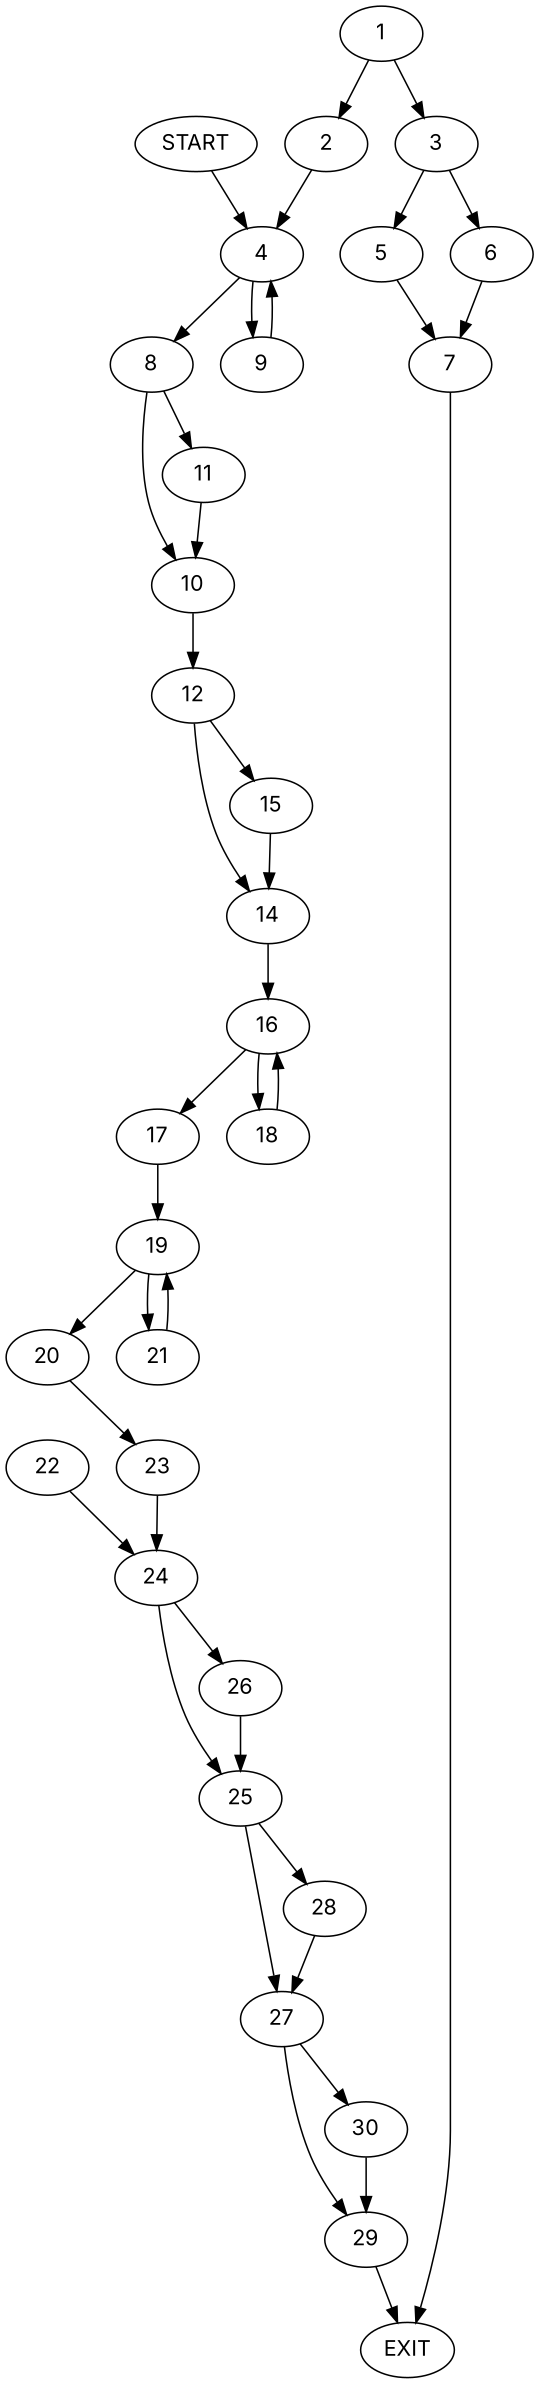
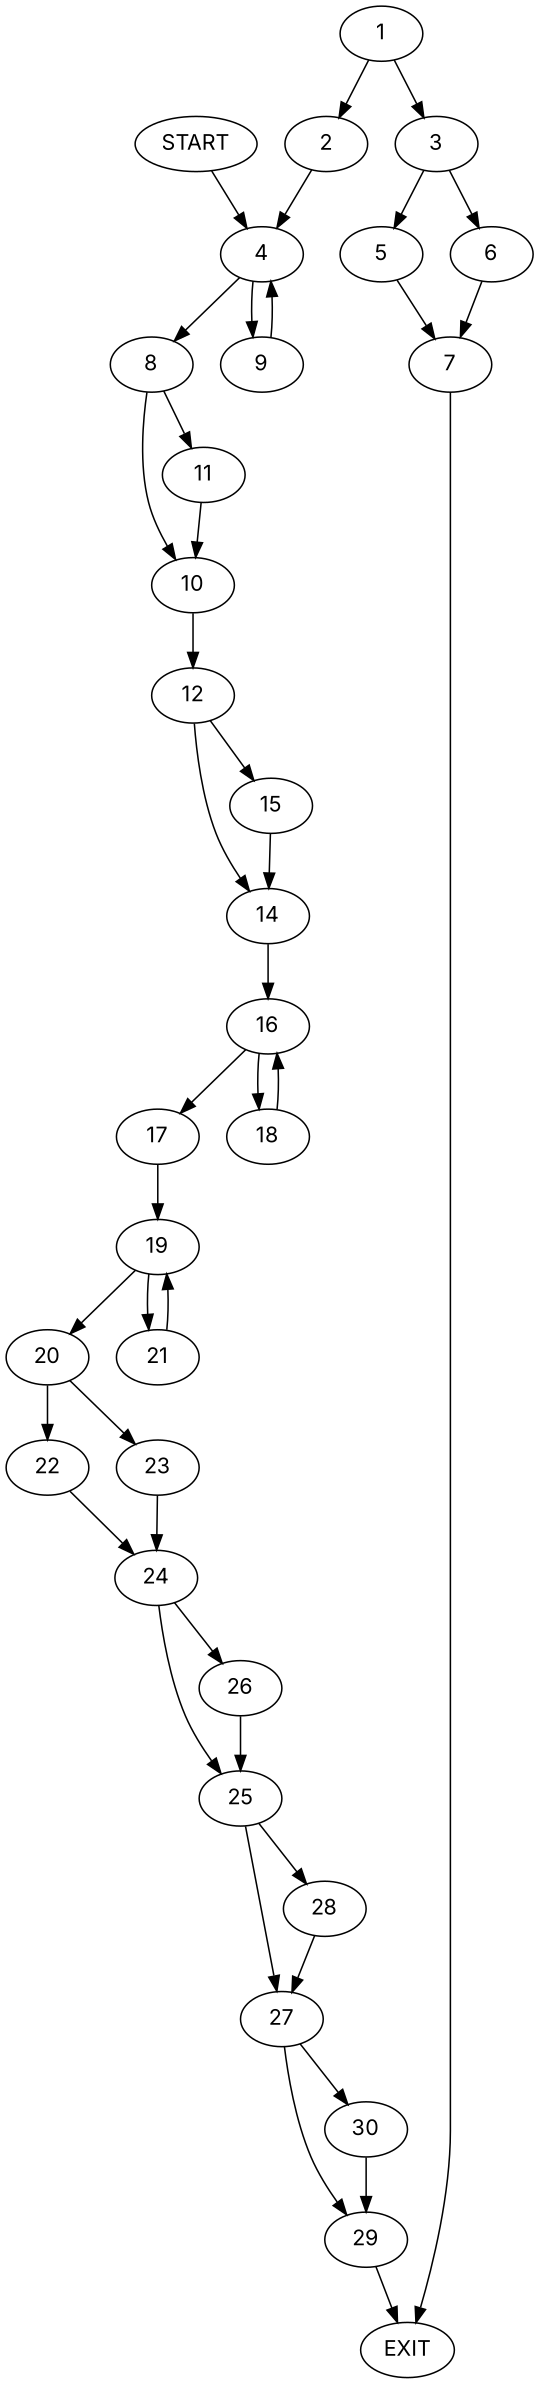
edge "20" -> "22": added
